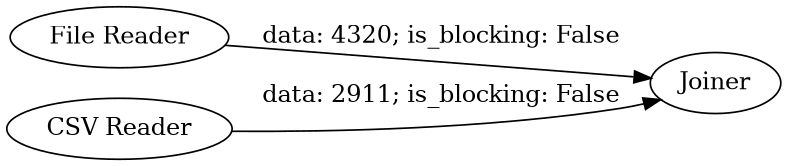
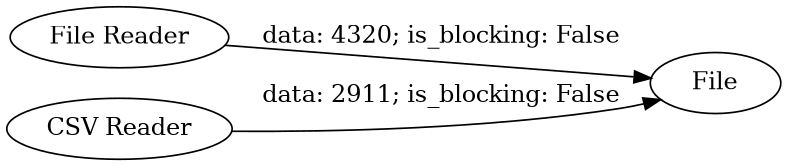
node "Joiner": label "Joiner" -> "File"
